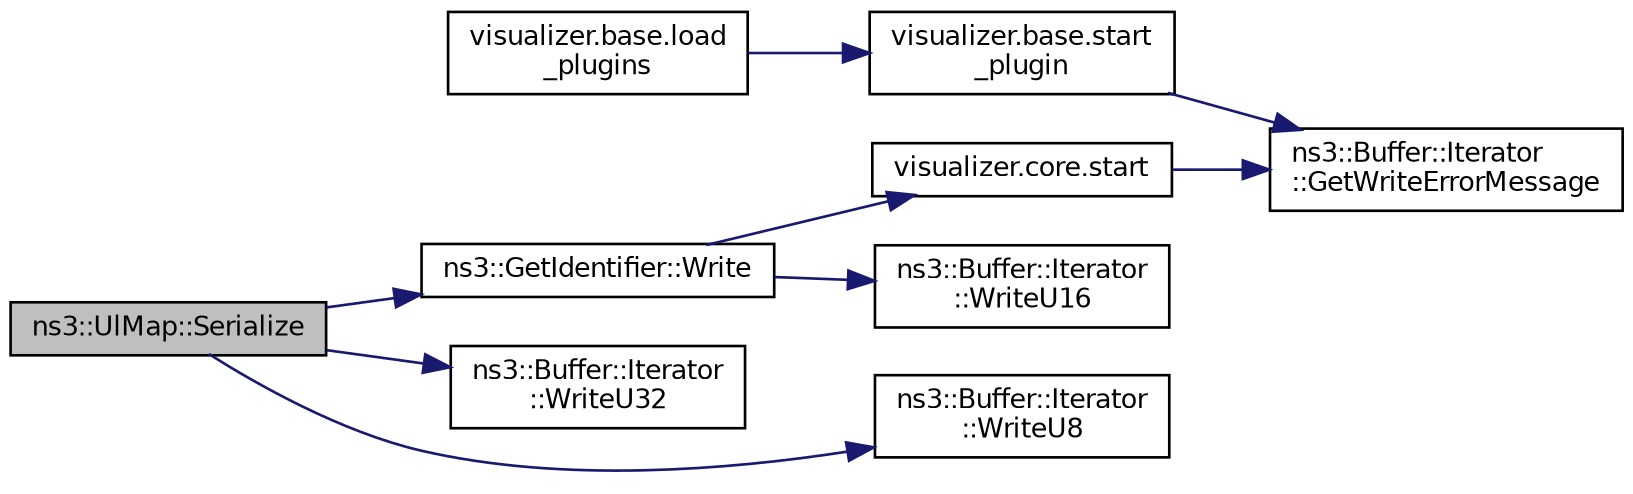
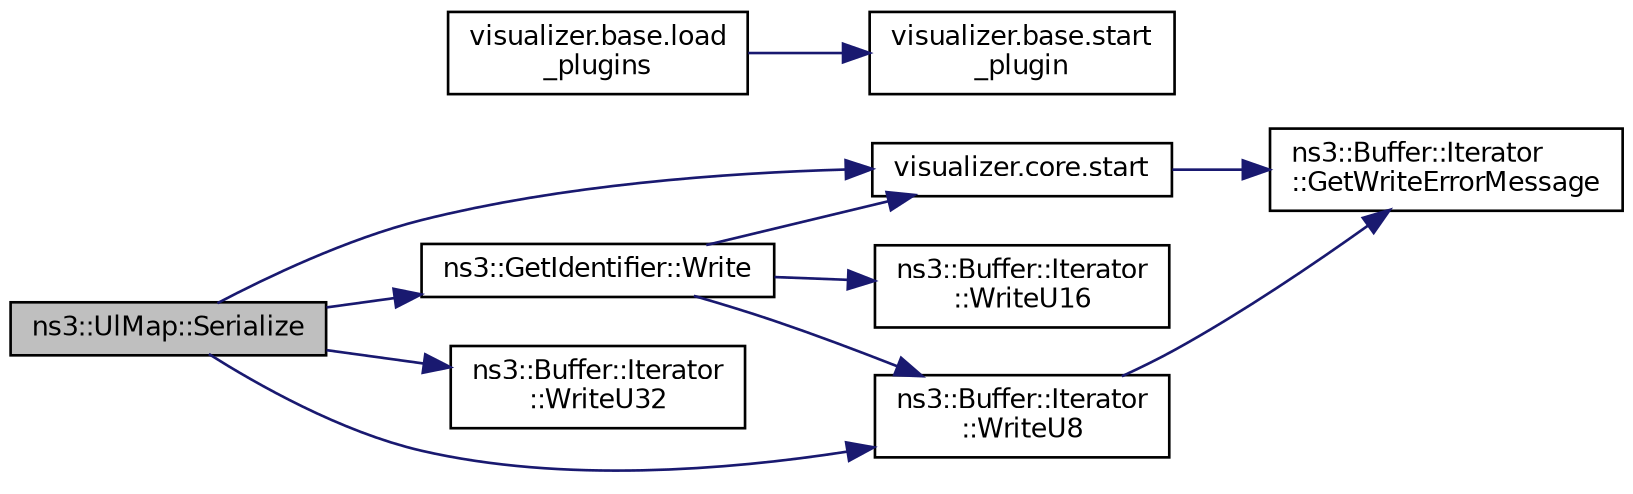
edge "visualizer.base.start _plugin" -> "ns3::Buffer::Iterator ::GetWriteErrorMessage": now "ns3::Buffer::Iterator ::WriteU8" -> "ns3::Buffer::Iterator ::GetWriteErrorMessage"
edge "ns3::UlMap::Serialize" -> "visualizer.core.start": added
edge "ns3::GetIdentifier::Write" -> "ns3::Buffer::Iterator ::WriteU8": added
